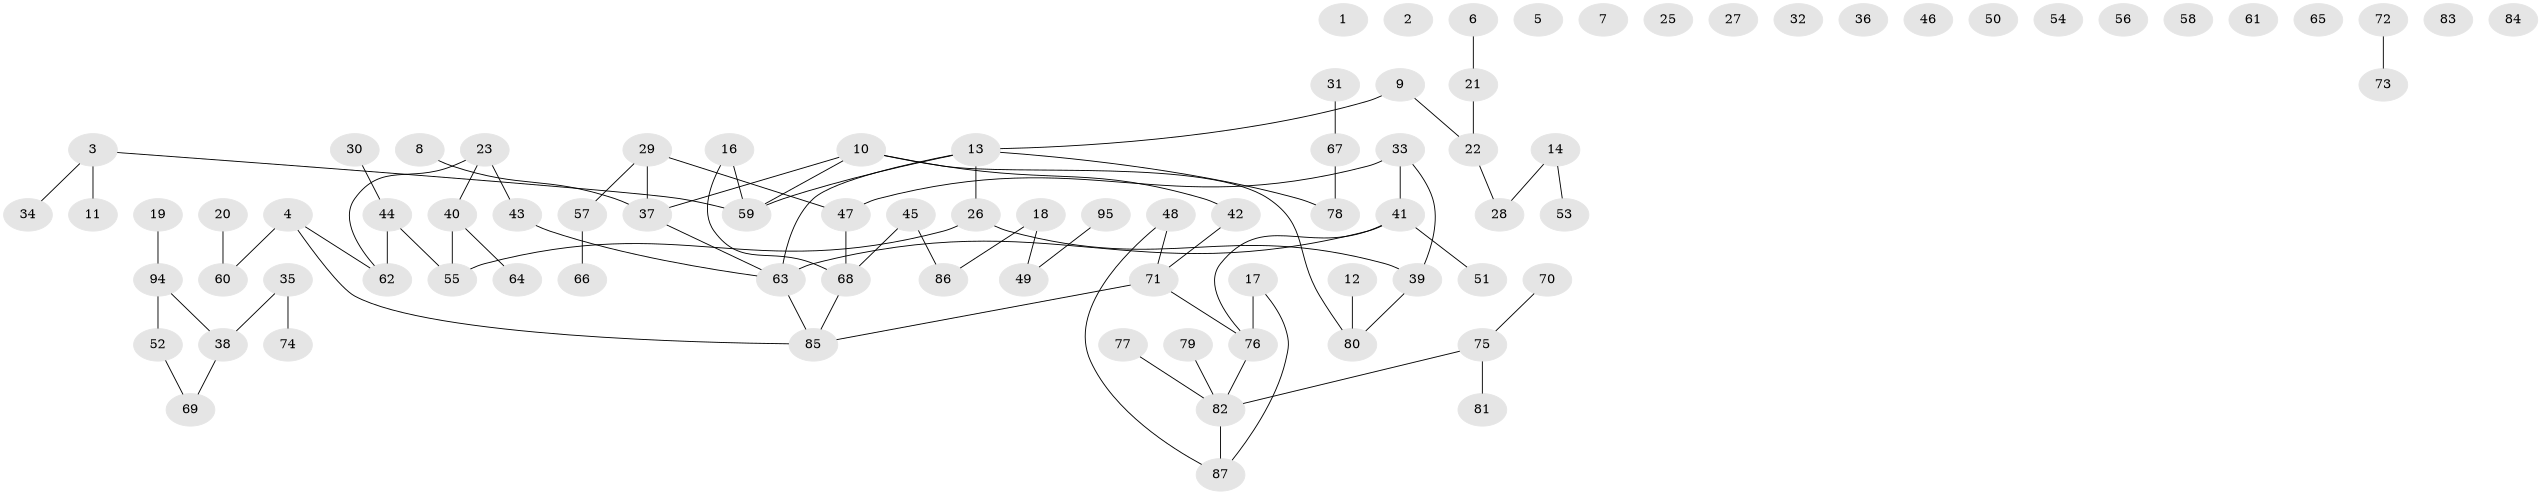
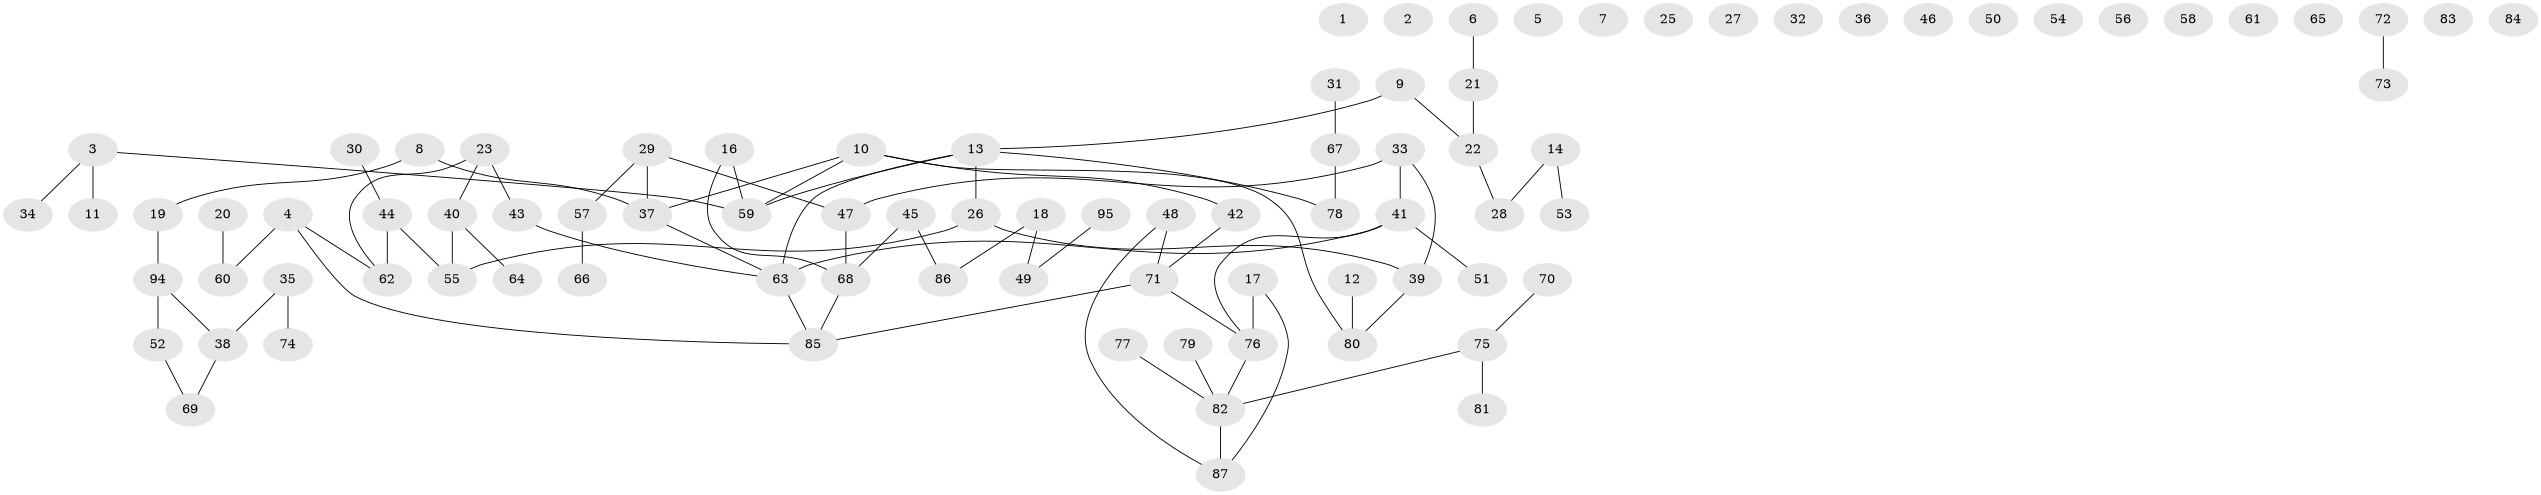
edge "8" -- "19": added
